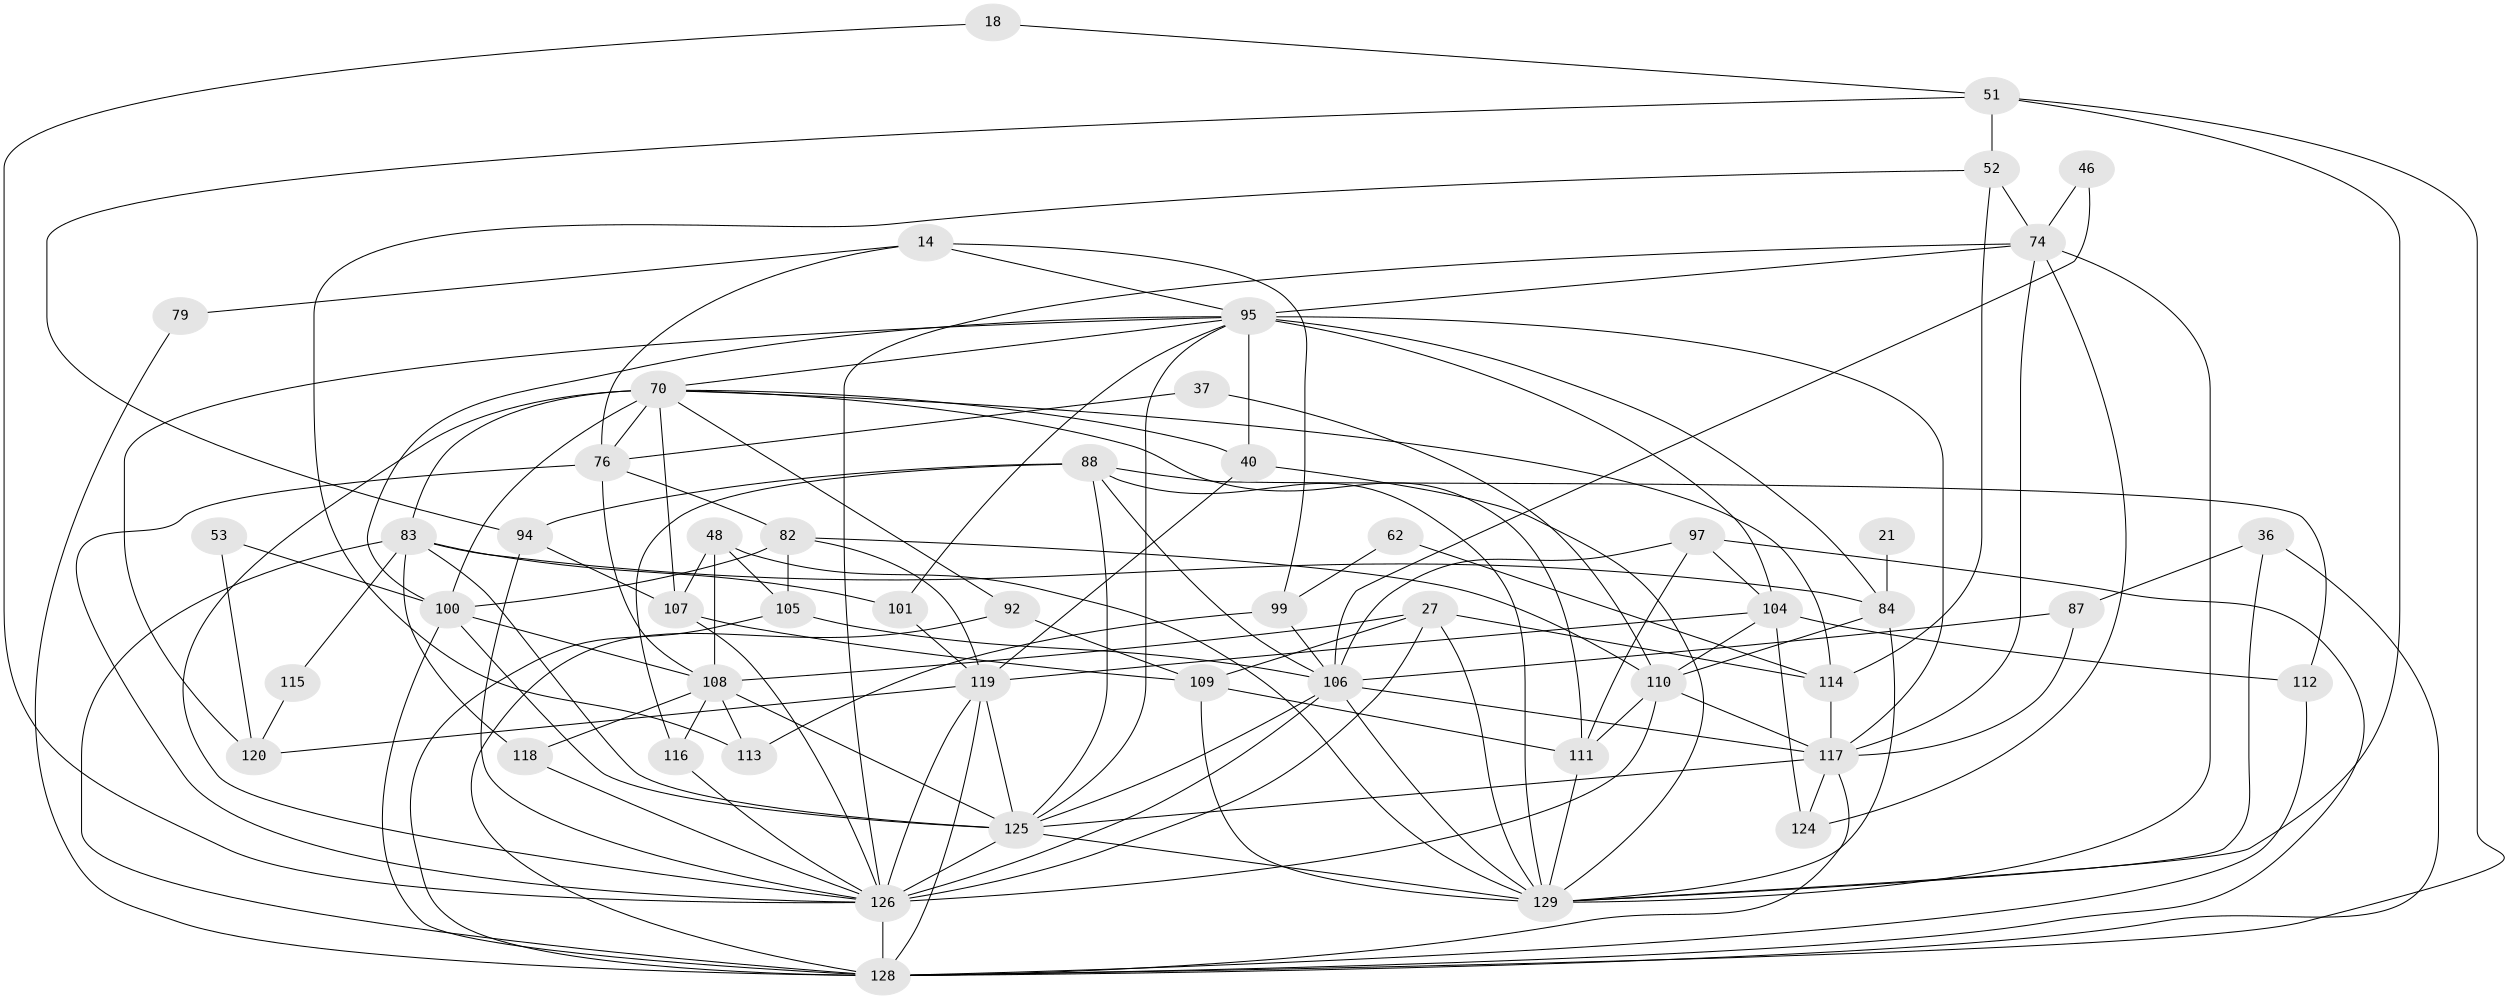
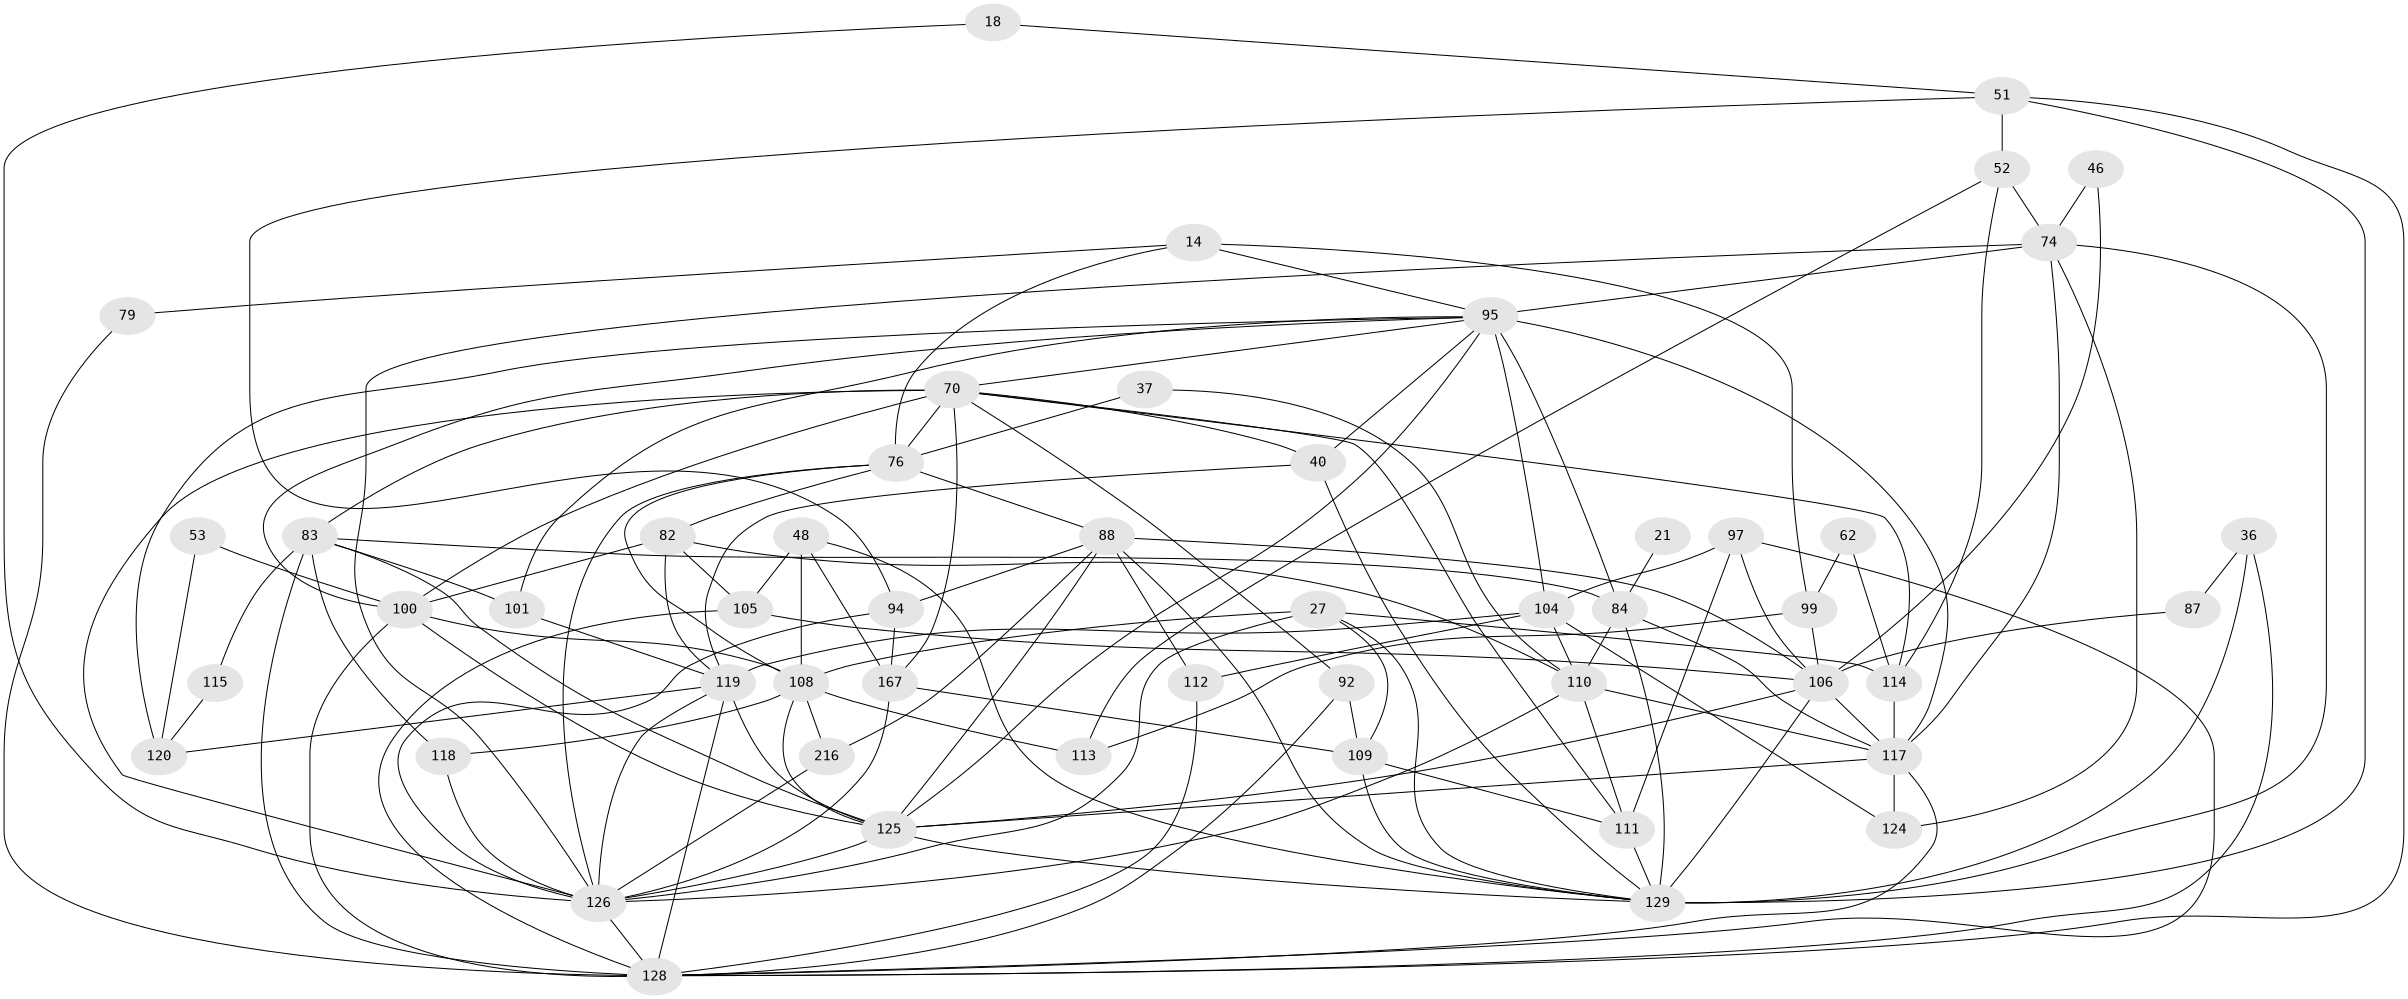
edge "76" -- "88": added
node "107": label "107" -> "167"
edge "87" -- "117": now "84" -- "117"
node "116": label "116" -> "216"
edge "106" -- "126": removed
